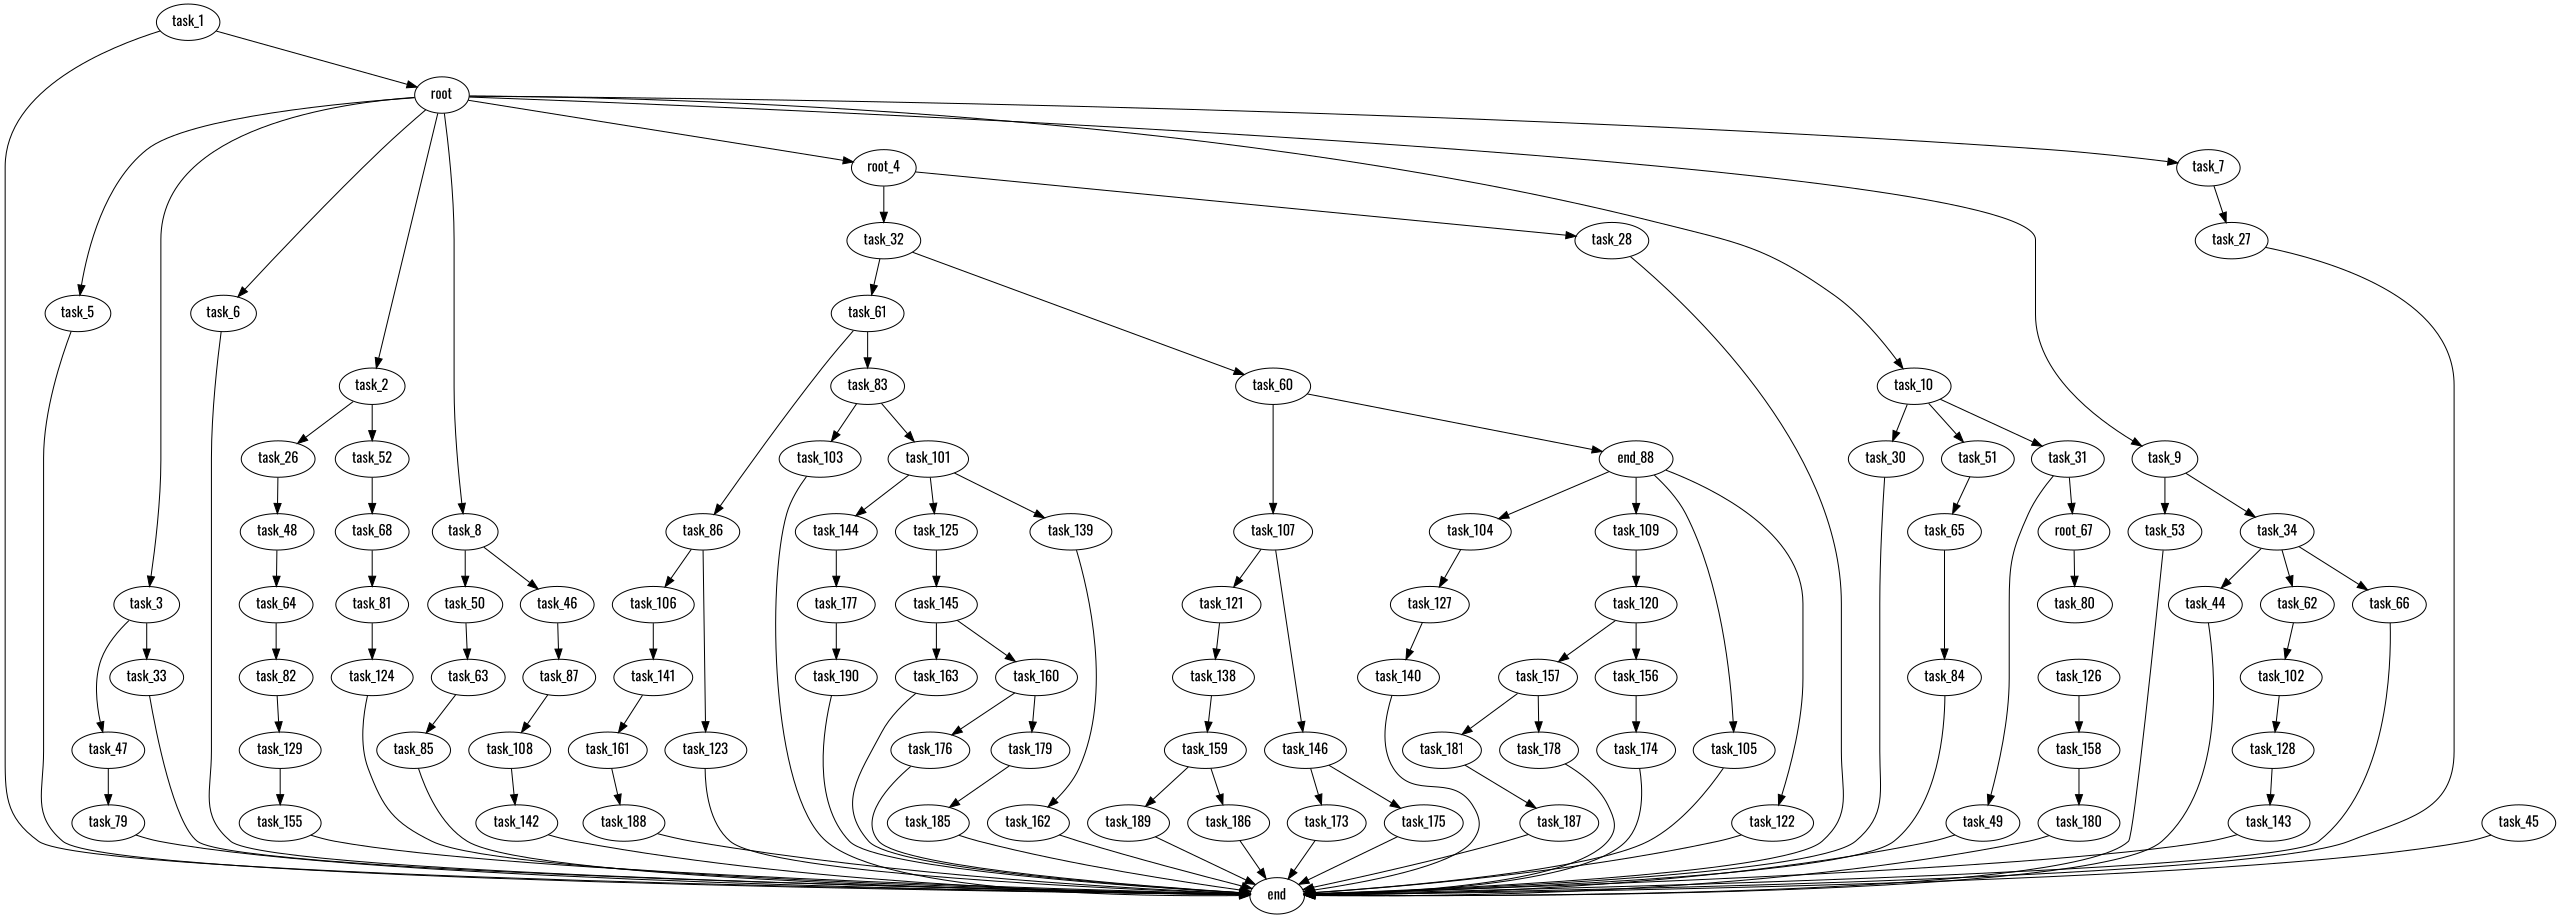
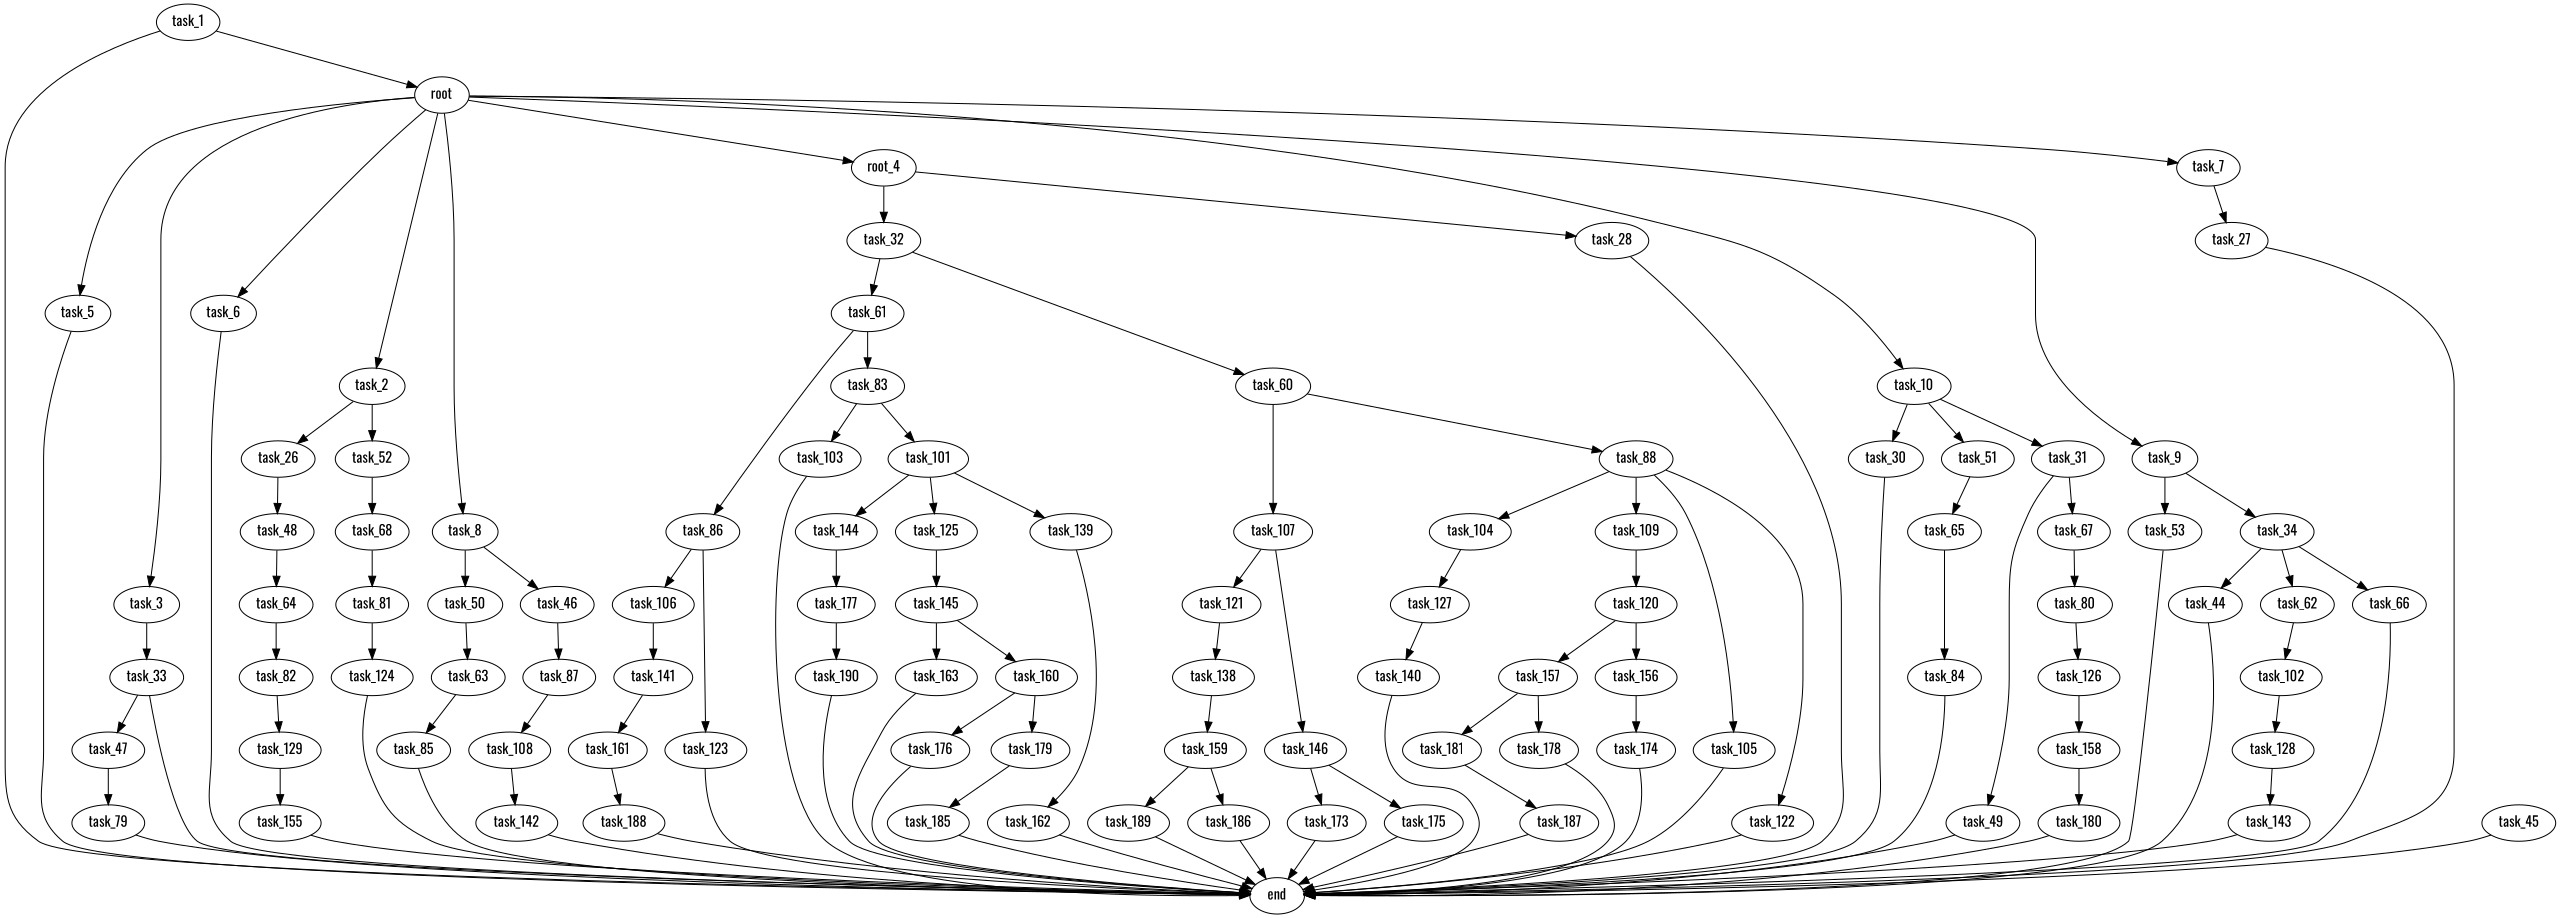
node "end_88": label "end_88" -> "task_88"
node "root_67": label "root_67" -> "task_67"
edge "task_80" -> "task_126": added
edge "task_3" -> "task_47": now "task_33" -> "task_47"
